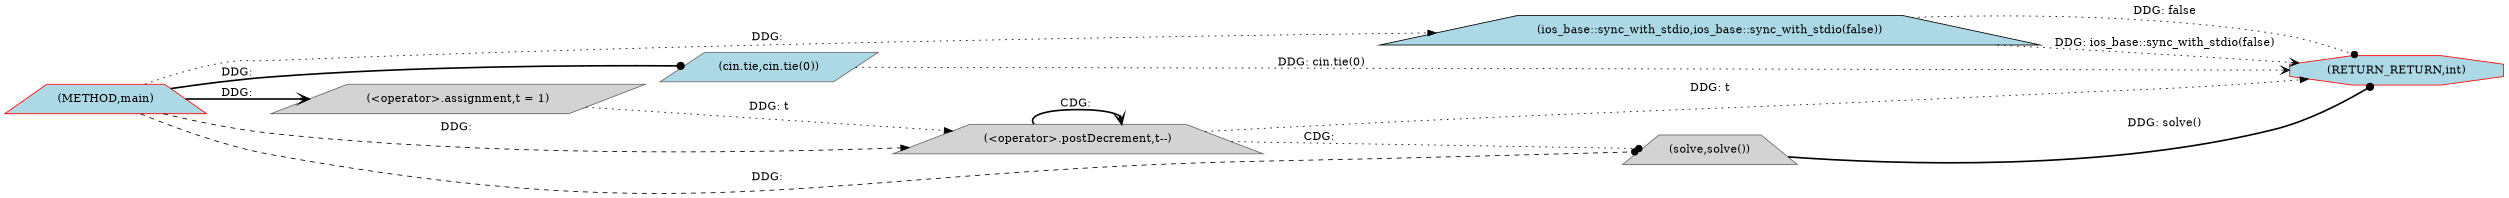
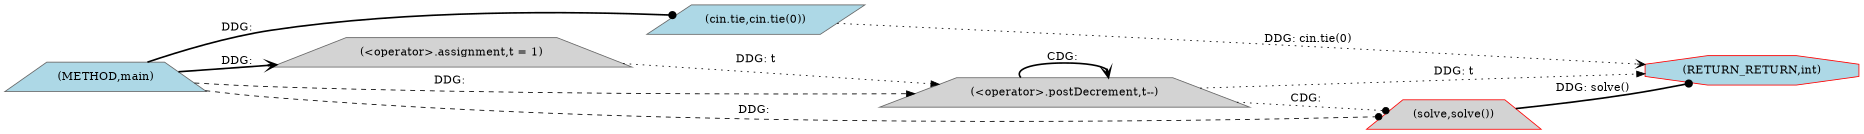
node "(ios_base::sync_with_stdio,ios_base::sync_with_stdio(false))": removed
node "(METHOD,main)": color red -> gray40
node "(<operator>.assignment,t = 1)": shape parallelogram -> trapezium
node "(solve,solve())": color gray40 -> red
